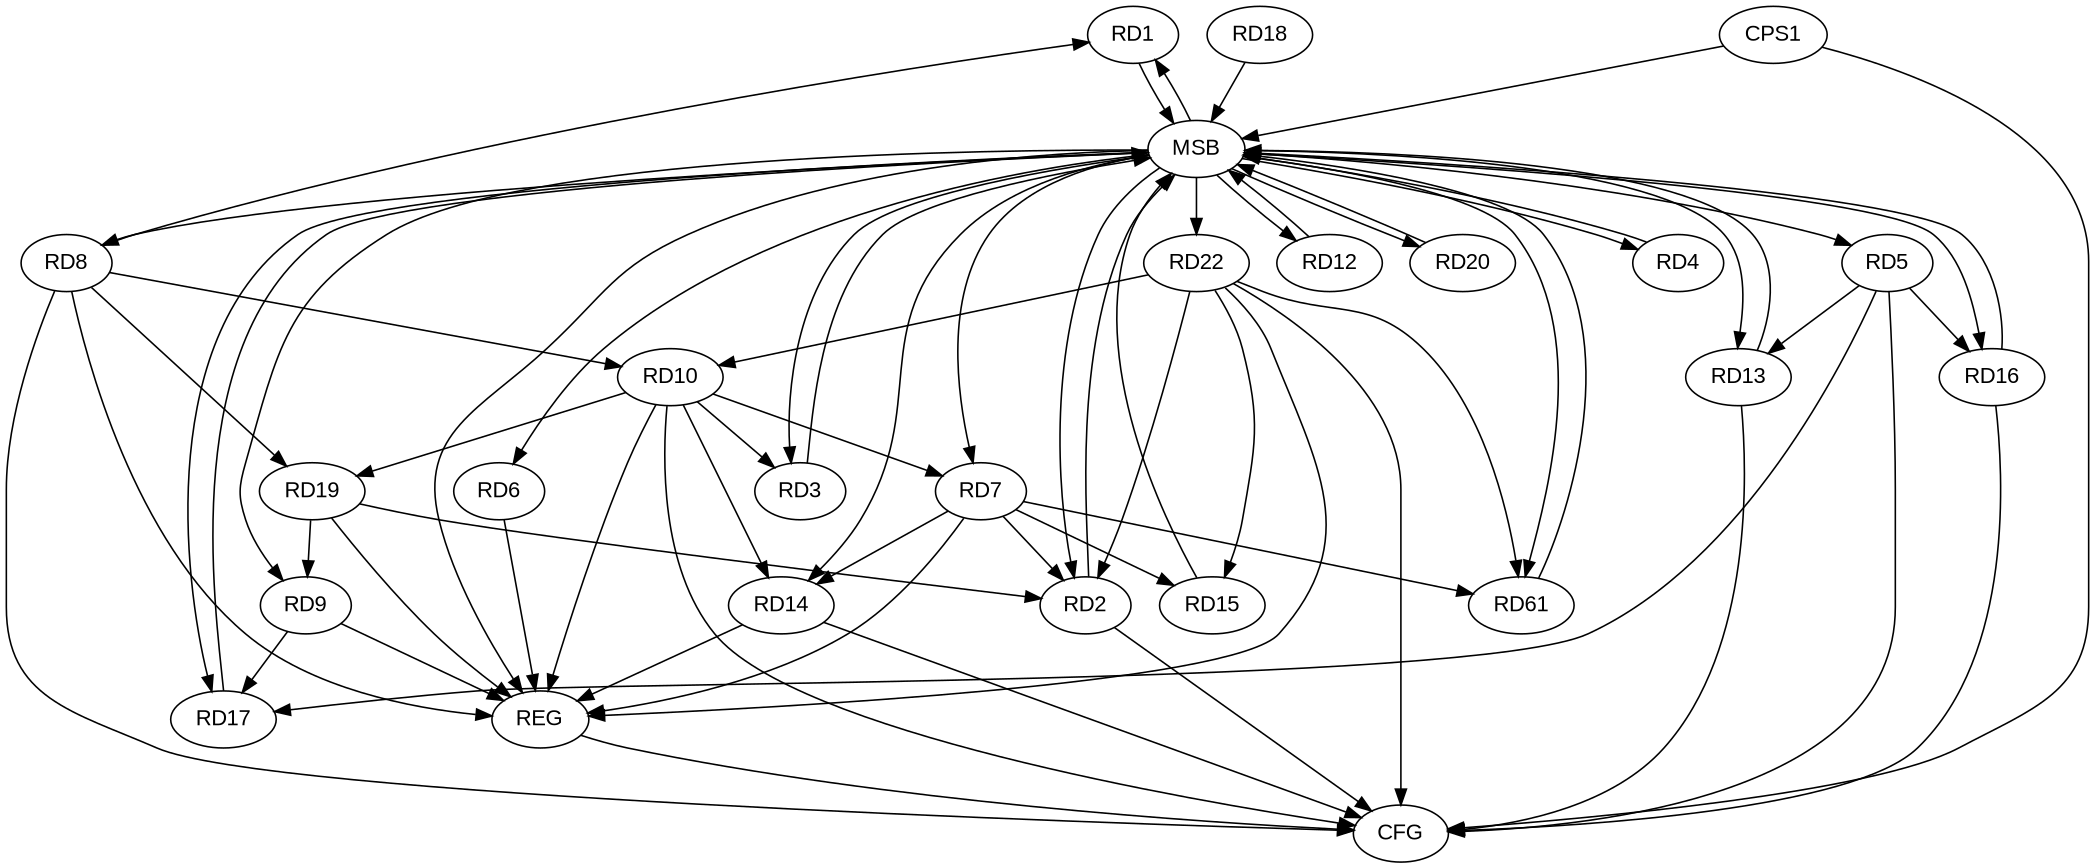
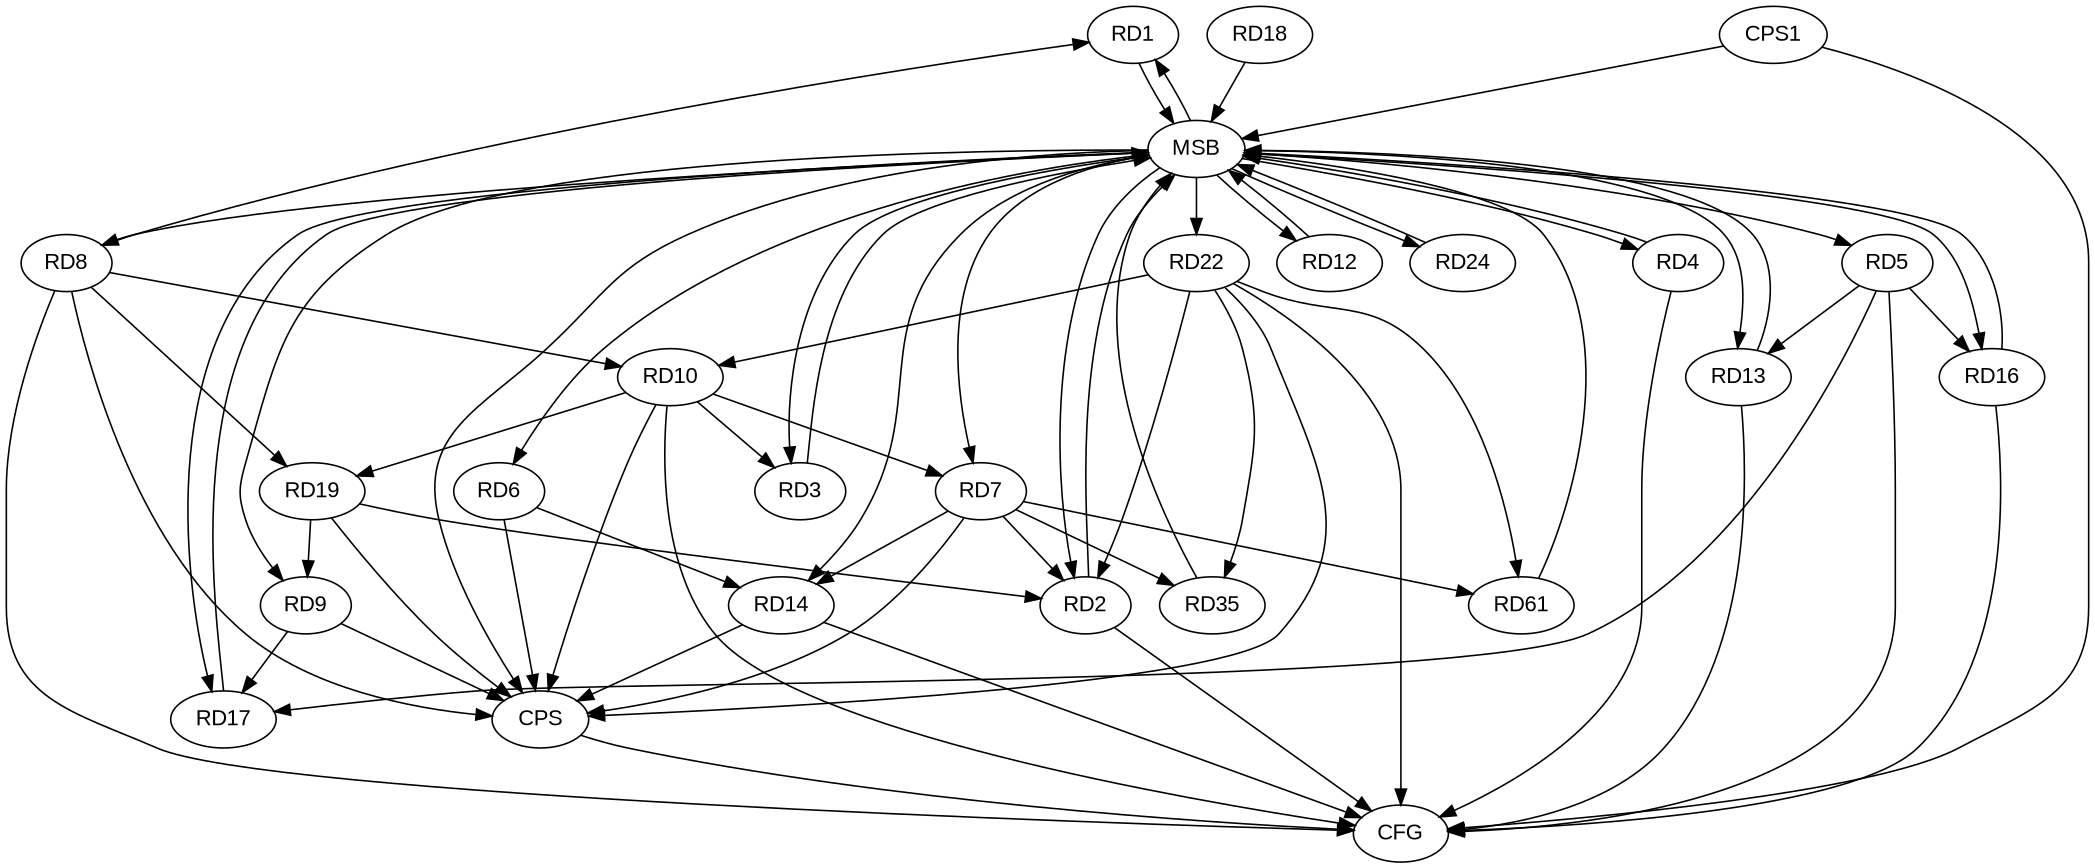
edge "MSB" -> "RD61": removed
node "RD20": label "RD20" -> "RD24"
edge "RD10" -> "RD14": now "RD6" -> "RD14"
edge "RD4" -> "CFG": added
node "RD15": label "RD15" -> "RD35"
node "REG": label "REG" -> "CPS"
